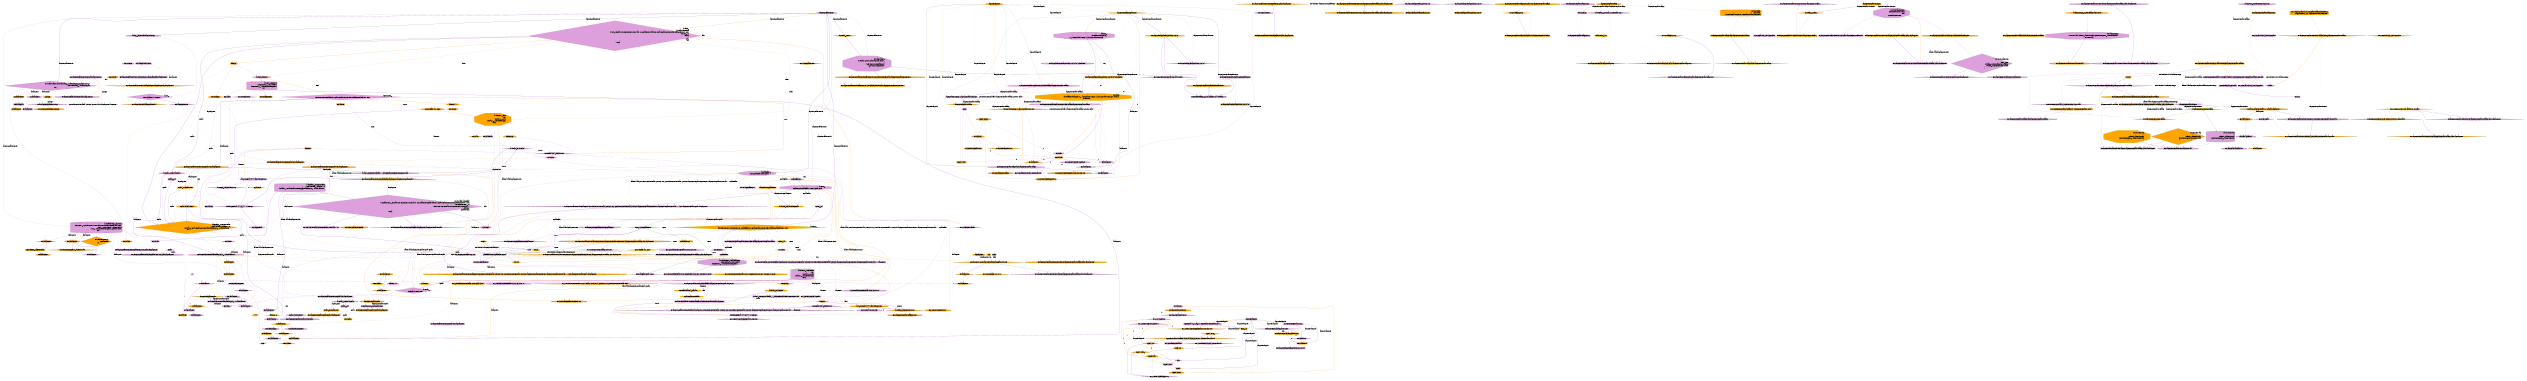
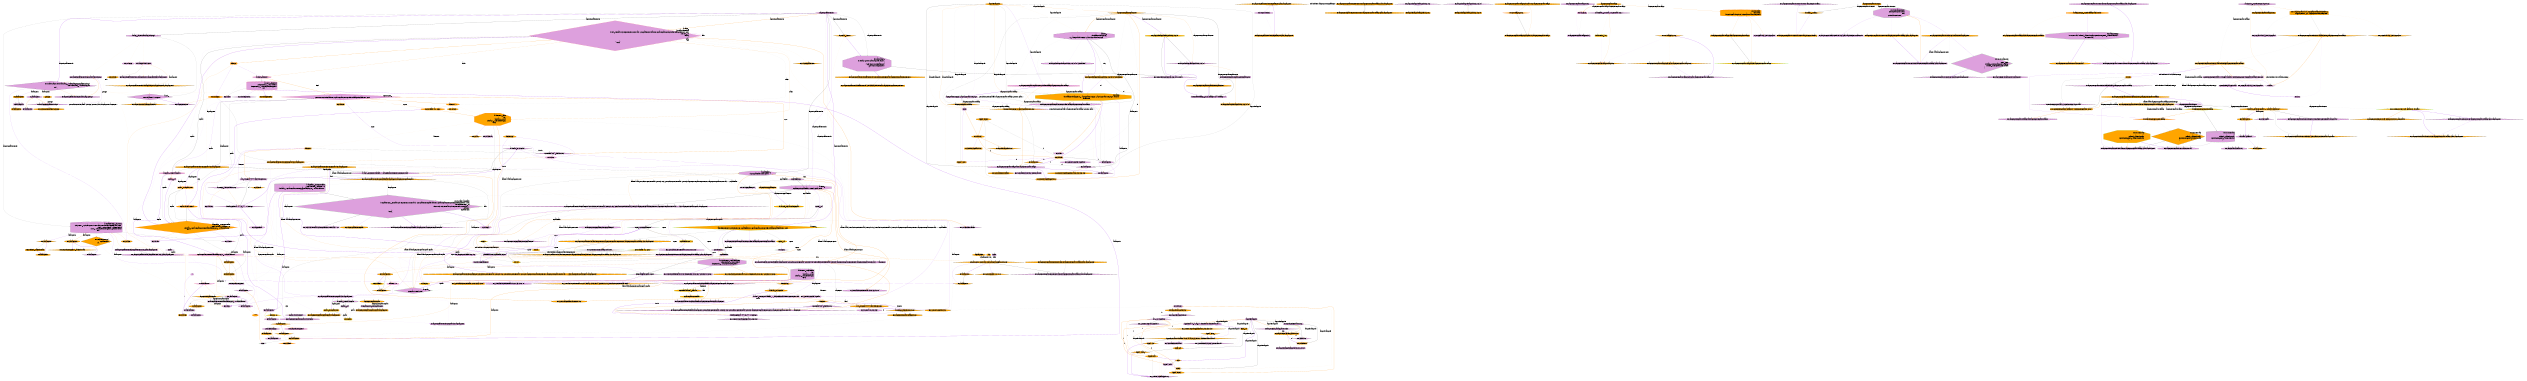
node "Secure": fillcolor plum -> orange
